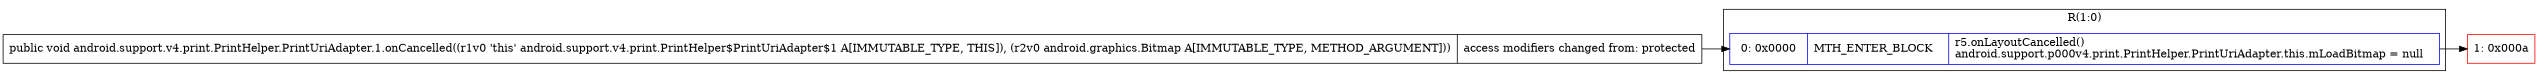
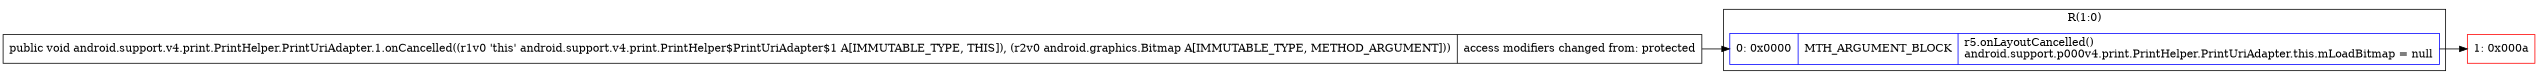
node "0: 0x0000": text "MTH_ENTER_BLOCK" -> "MTH_ARGUMENT_BLOCK"
